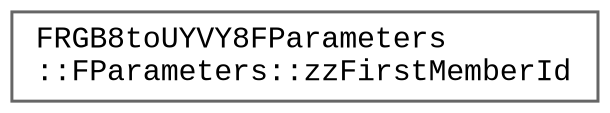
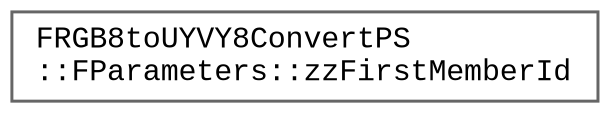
node "FRGB8toUYVY8FParameters ::FParameters::zzFirstMemberId": label "FRGB8toUYVY8FParameters ::FParameters::zzFirstMemberId" -> "FRGB8toUYVY8ConvertPS ::FParameters::zzFirstMemberId"
